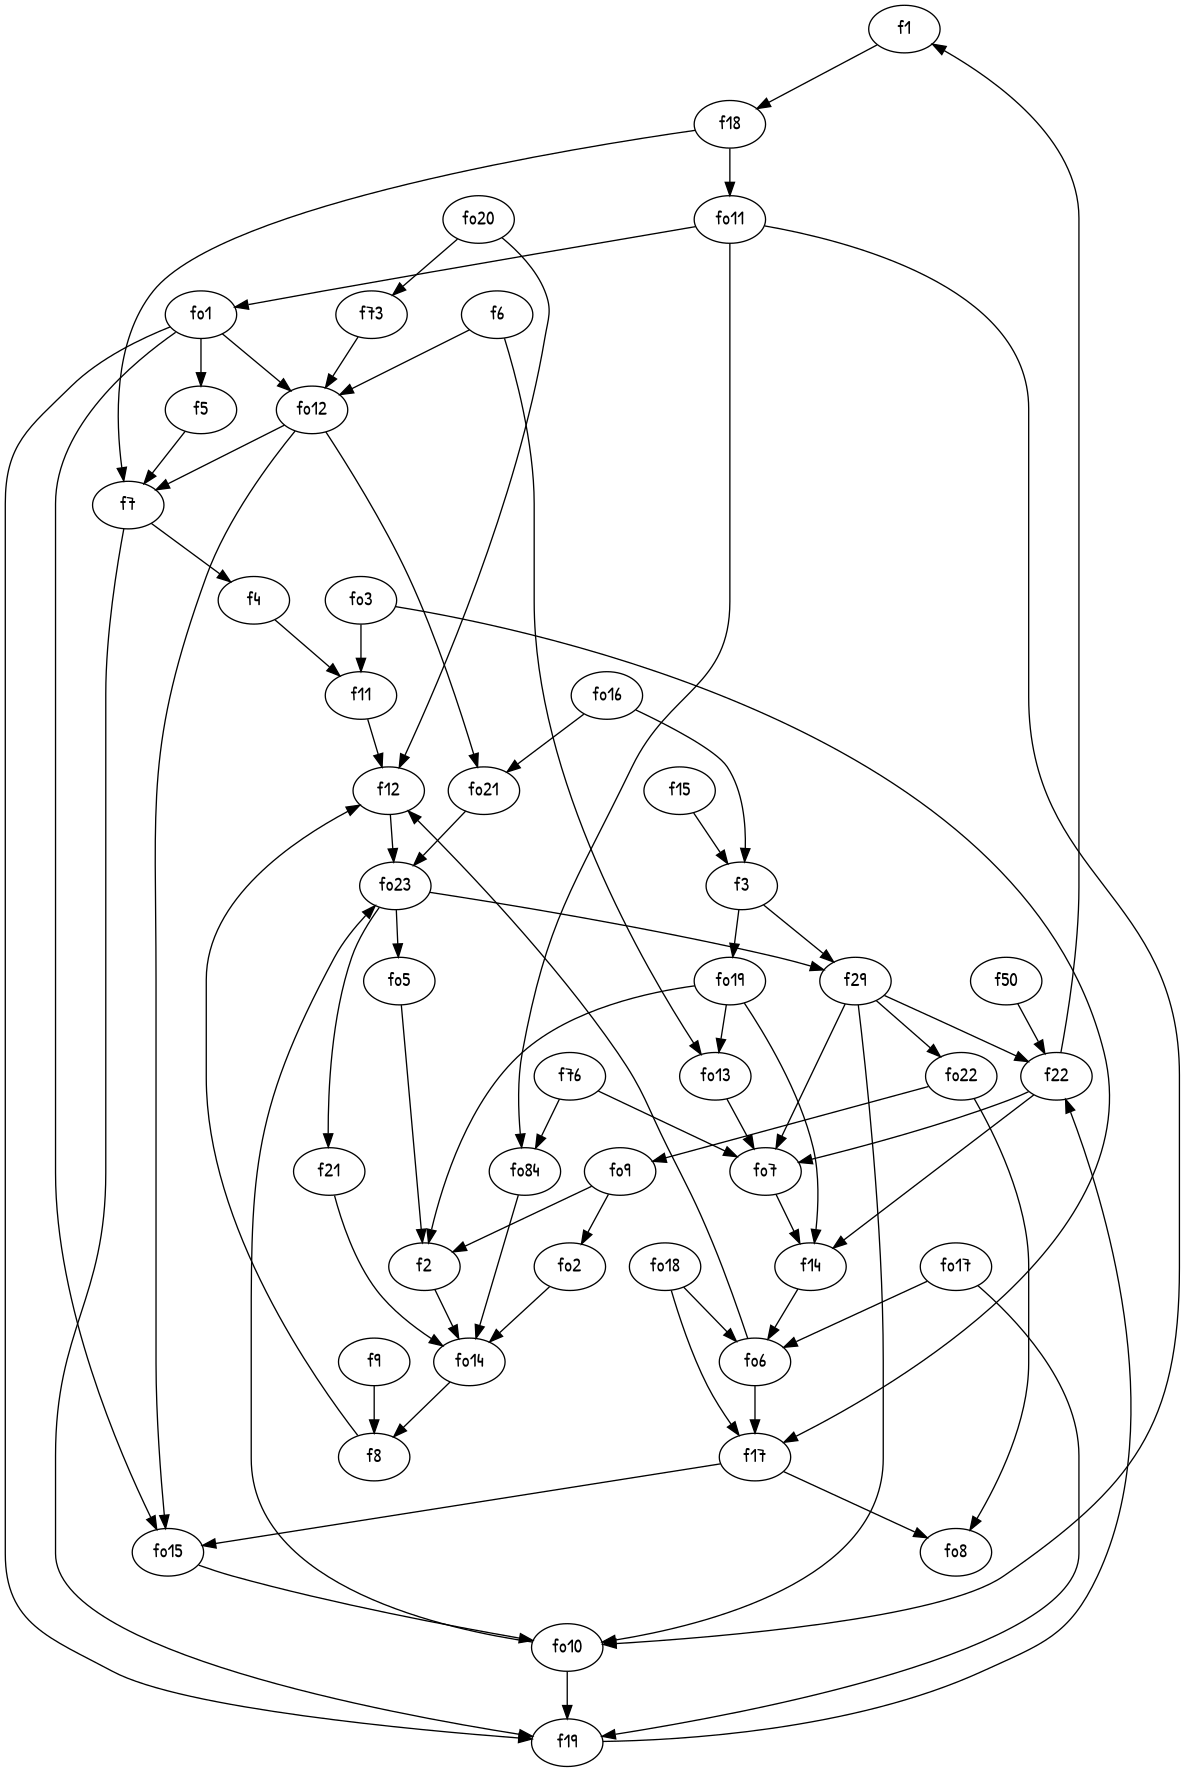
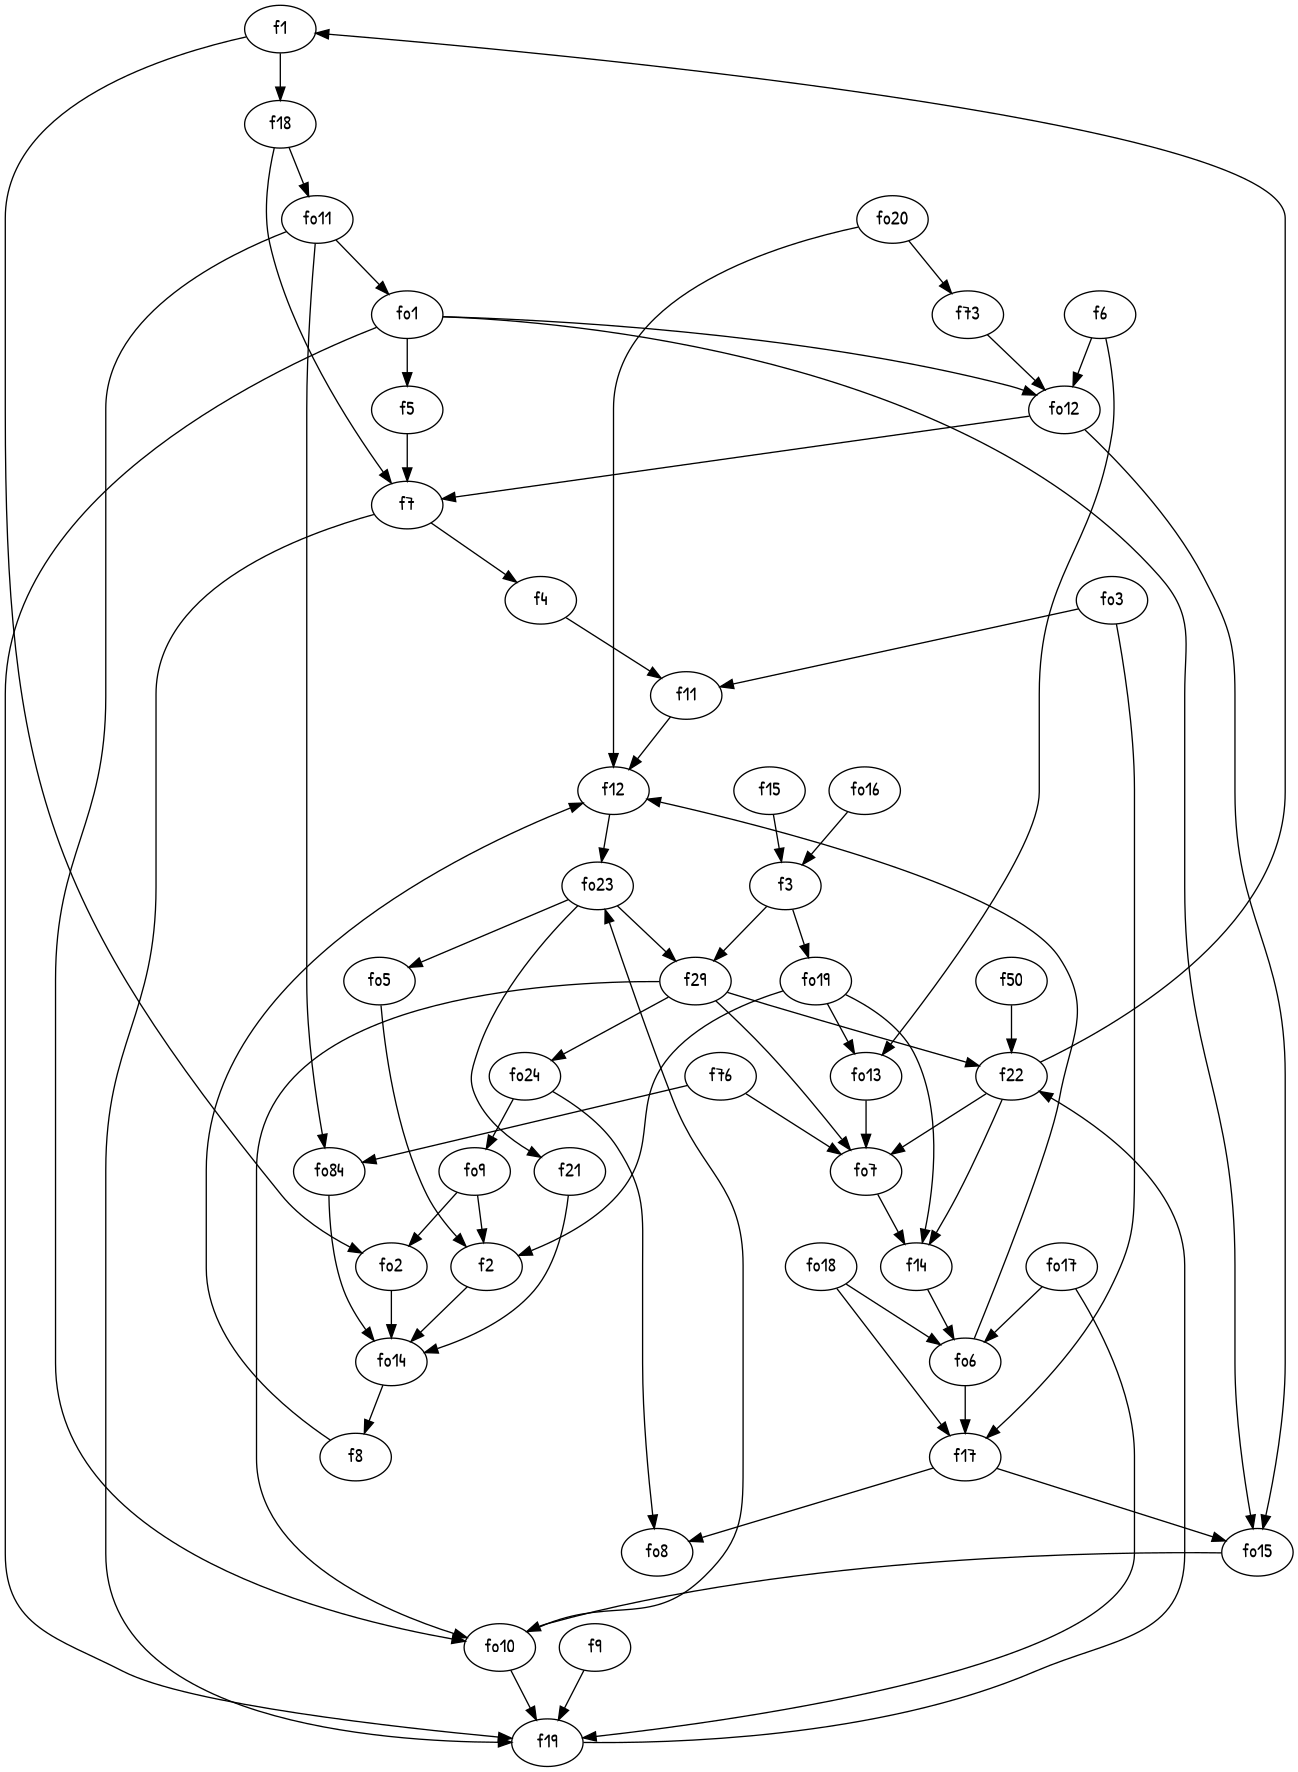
edge "f1" -> "fo2": added
node "fo21": removed
node "fo22": label "fo22" -> "fo24"
edge "f9" -> "f8": now "f9" -> "f19"
